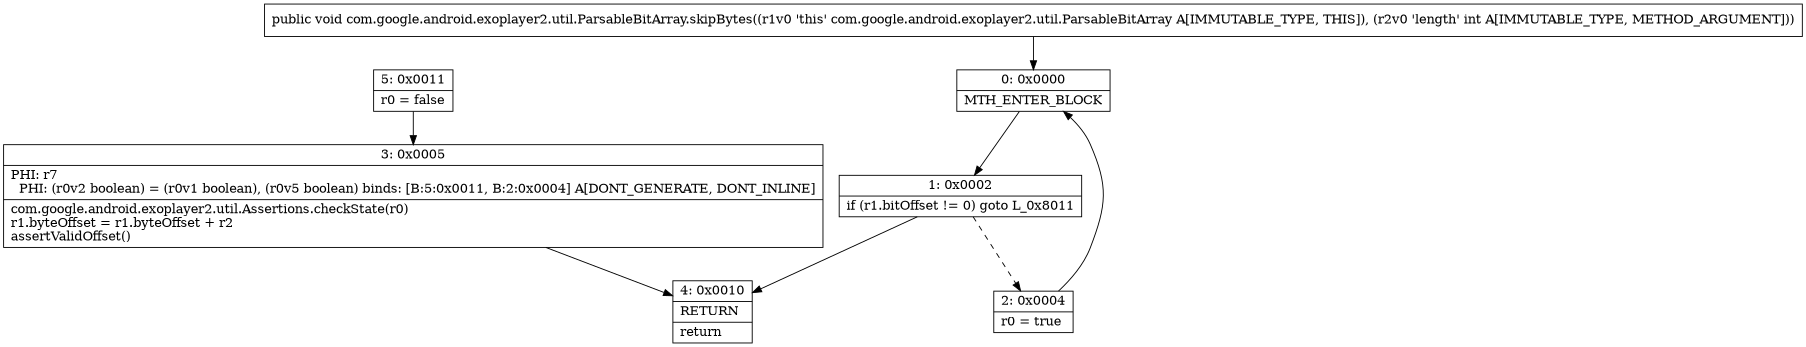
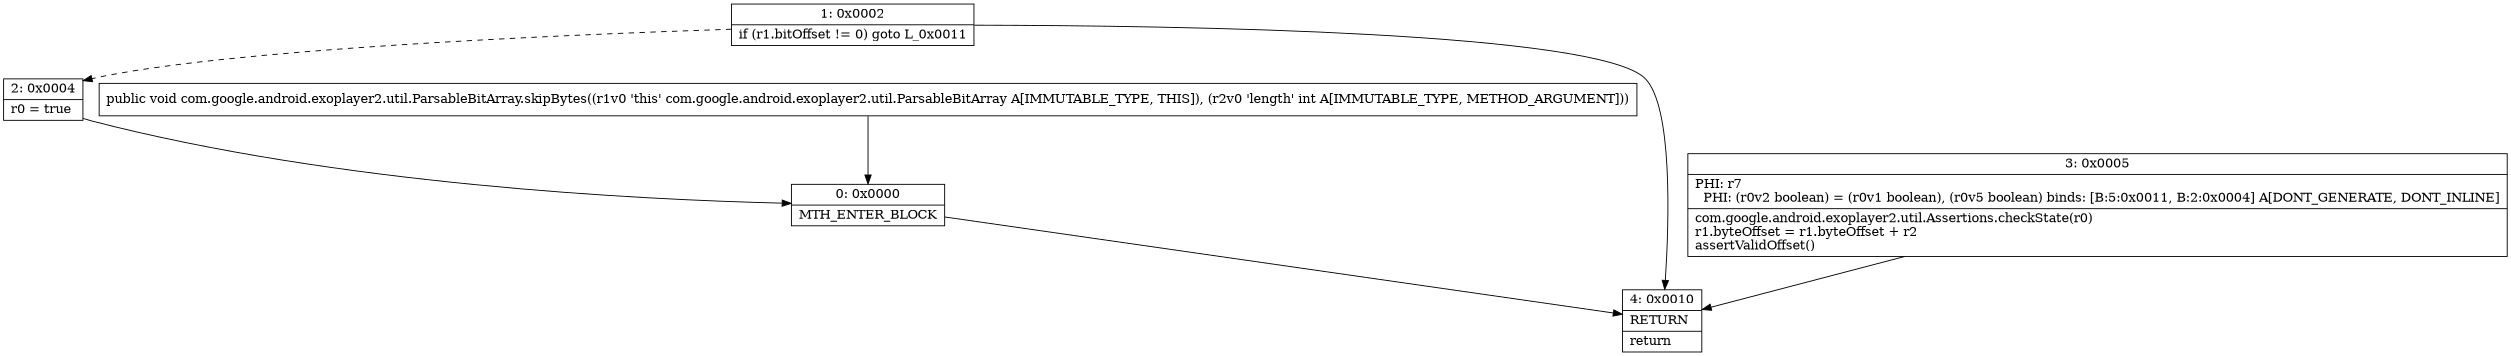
node "5: 0x0011": removed
edge "0: 0x0000" -> "1: 0x0002": now "0: 0x0000" -> "4: 0x0010"
node "1: 0x0002": text "if (r1.bitOffset != 0) goto L_0x8011" -> "if (r1.bitOffset != 0) goto L_0x0011"
